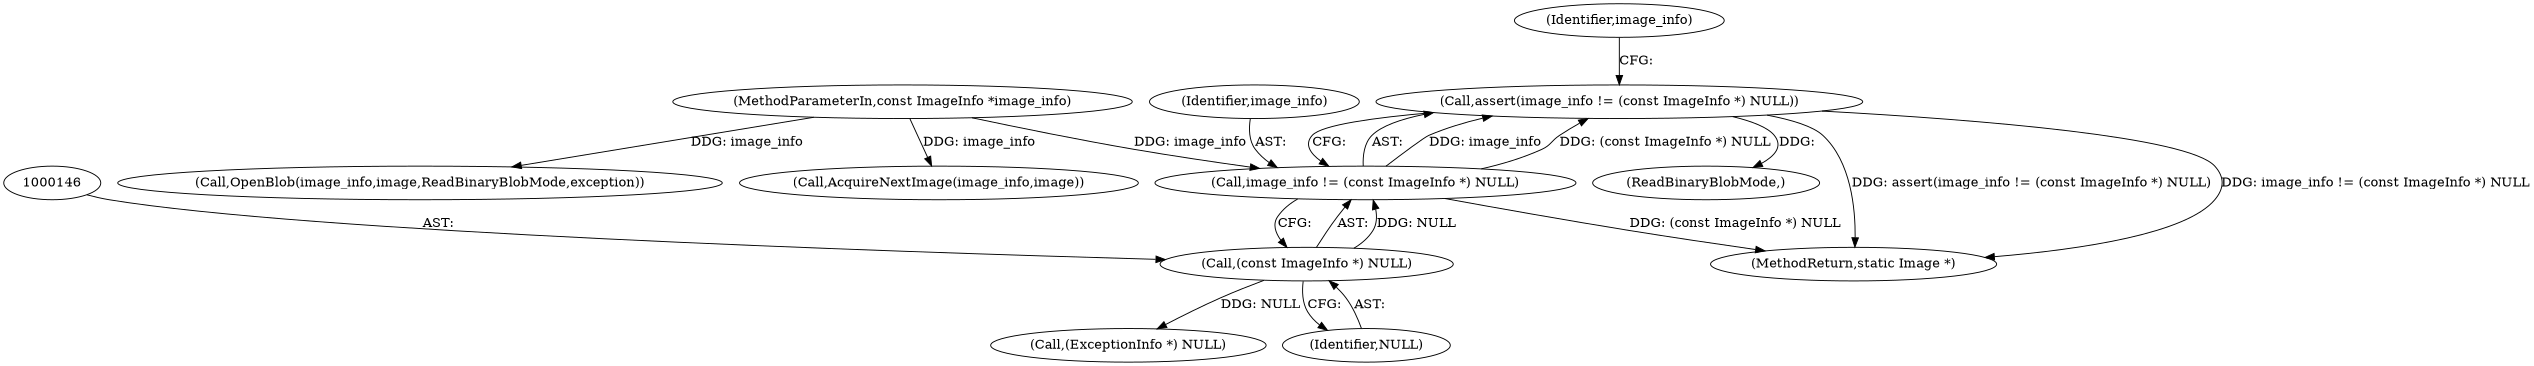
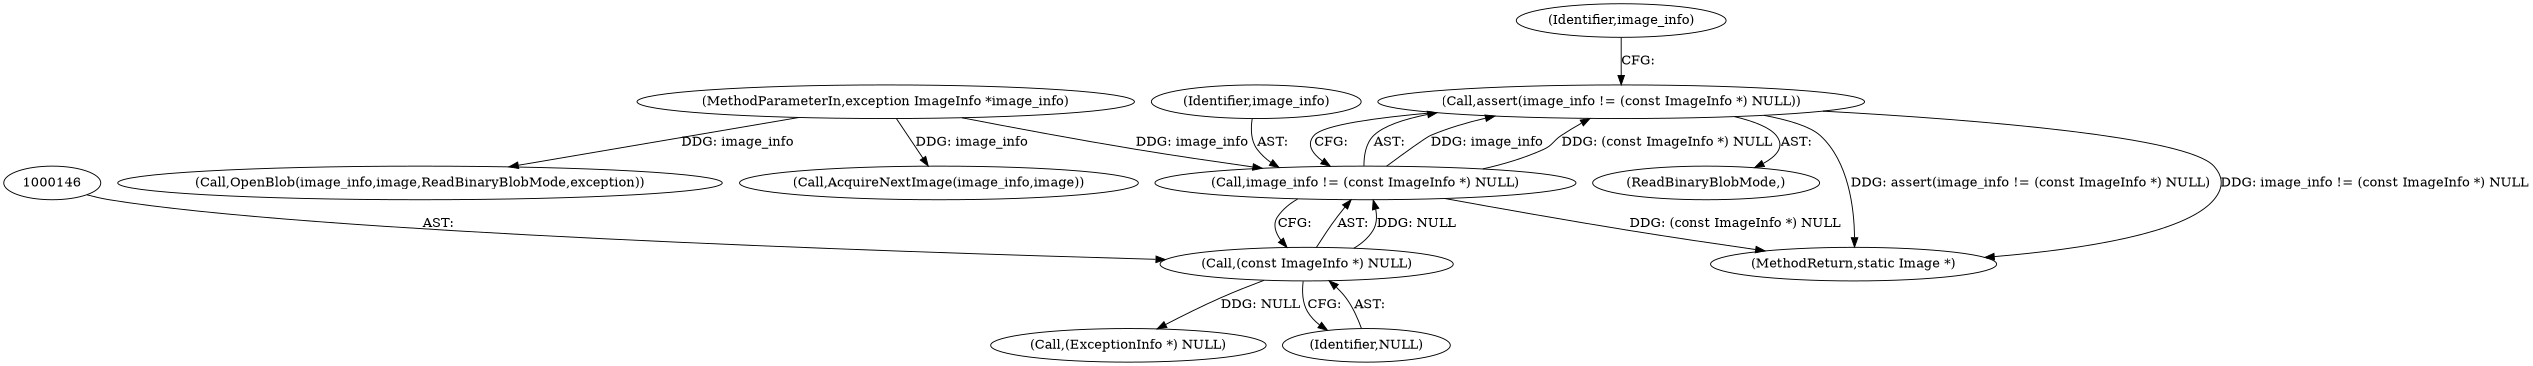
node "(MethodParameterIn,const ImageInfo *image_info)": label "(MethodParameterIn,const ImageInfo *image_info)" -> "(MethodParameterIn,exception ImageInfo *image_info)"
edge "(Call,assert(image_info != (const ImageInfo *) NULL))" -> "(ReadBinaryBlobMode,)": label "DDG: " -> "AST: "
